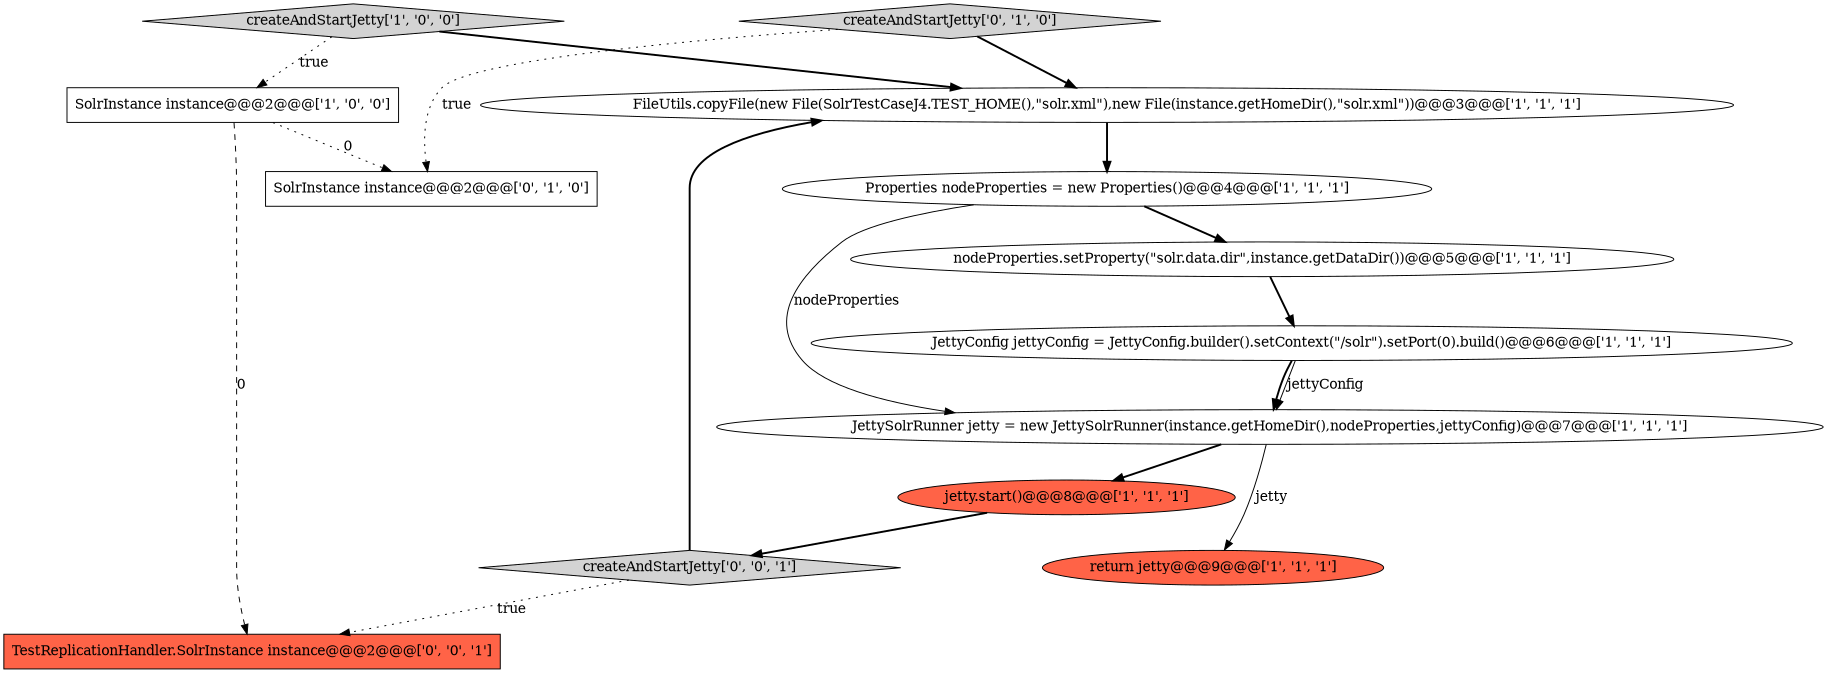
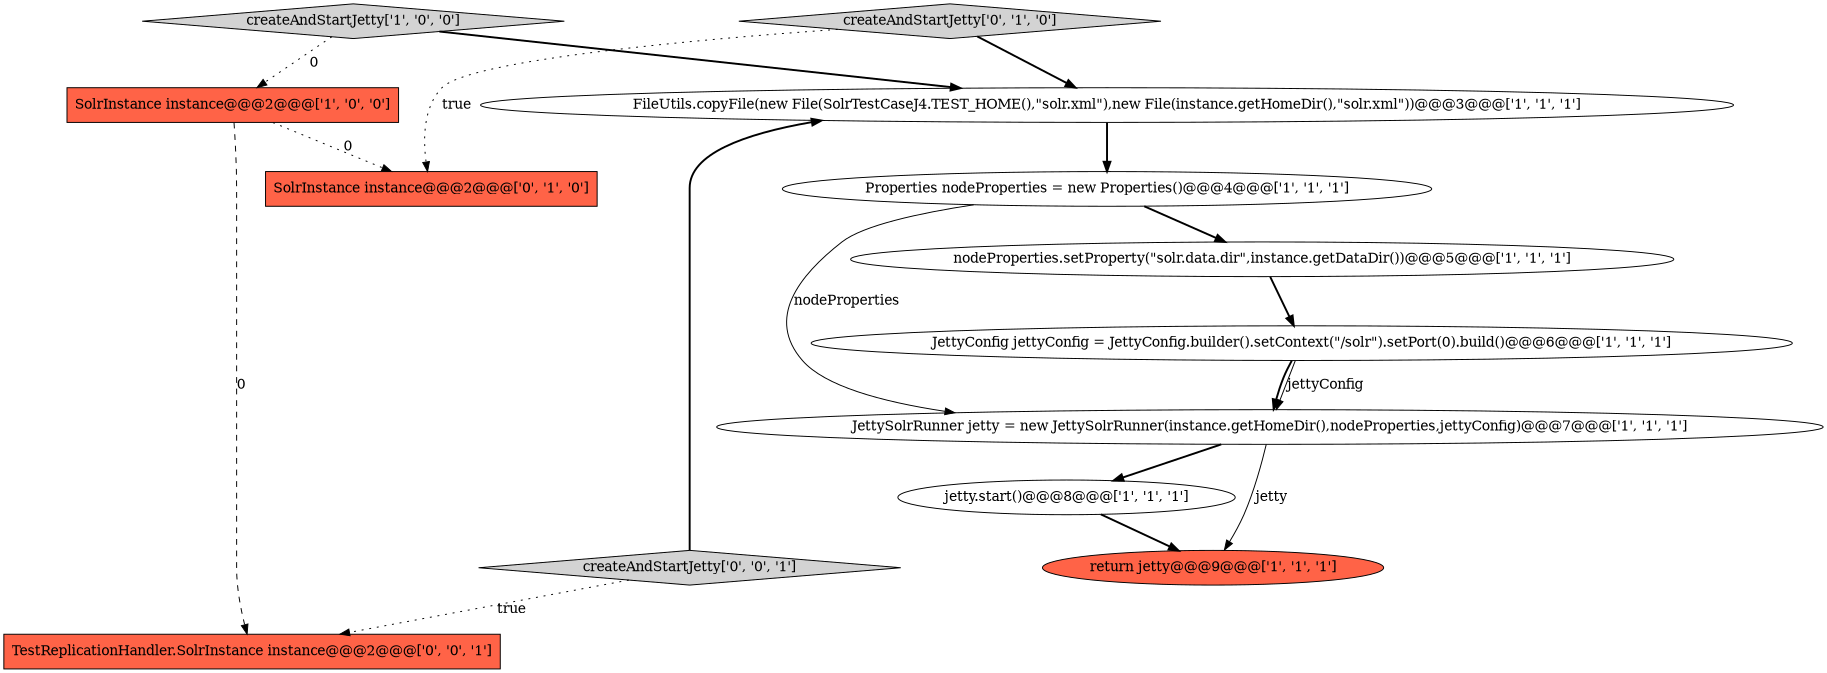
edge "createAndStartJetty['1', '0', '0']" -> "SolrInstance instance@@@2@@@['1', '0', '0']": label "true" -> "0"
node "SolrInstance instance@@@2@@@['1', '0', '0']": fillcolor white -> tomato
node "SolrInstance instance@@@2@@@['0', '1', '0']": fillcolor white -> tomato
node "jetty.start()@@@8@@@['1', '1', '1']": fillcolor tomato -> white
edge "jetty.start()@@@8@@@['1', '1', '1']" -> "createAndStartJetty['0', '0', '1']": now "jetty.start()@@@8@@@['1', '1', '1']" -> "return jetty@@@9@@@['1', '1', '1']"
